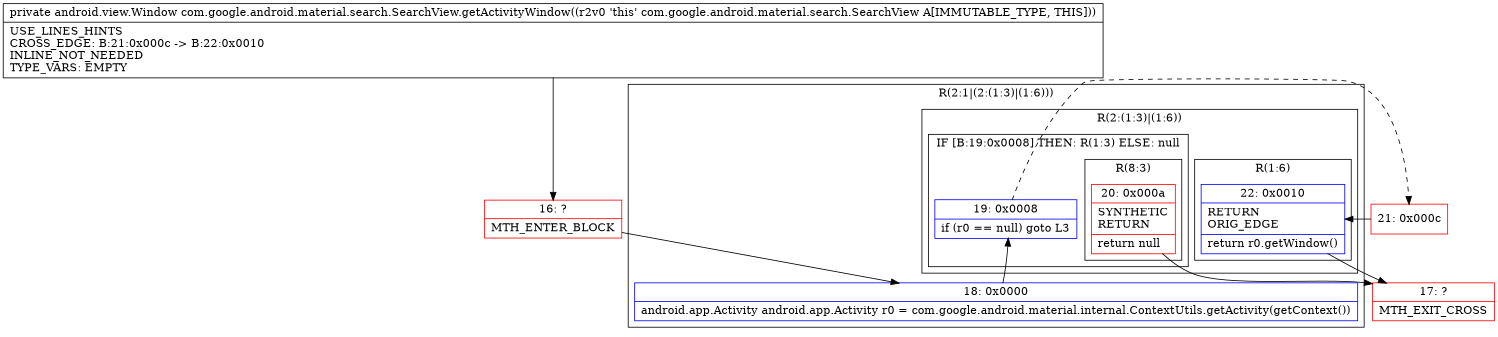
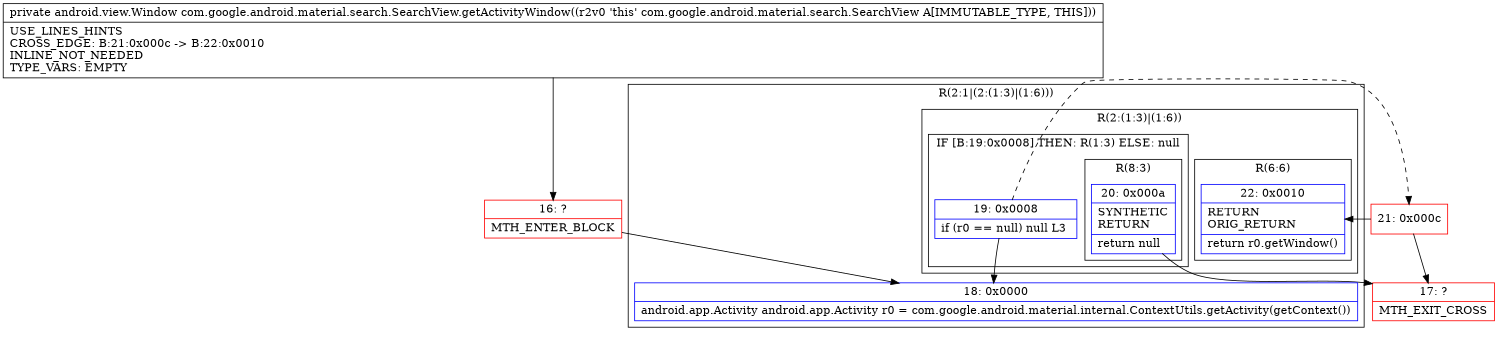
cluster "R(1:6)": label "R(1:6)" -> "R(6:6)"
node "20: 0x000a": color red -> blue
node "22: 0x0010": text "ORIG_EDGE" -> "ORIG_RETURN"
node "19: 0x0008": text "if (r0 == null) goto L3" -> "if (r0 == null) null L3"
edge "18: 0x0000" -> "19: 0x0008": reversed
edge "22: 0x0010" -> "17: ?": now "21: 0x000c" -> "17: ?"
